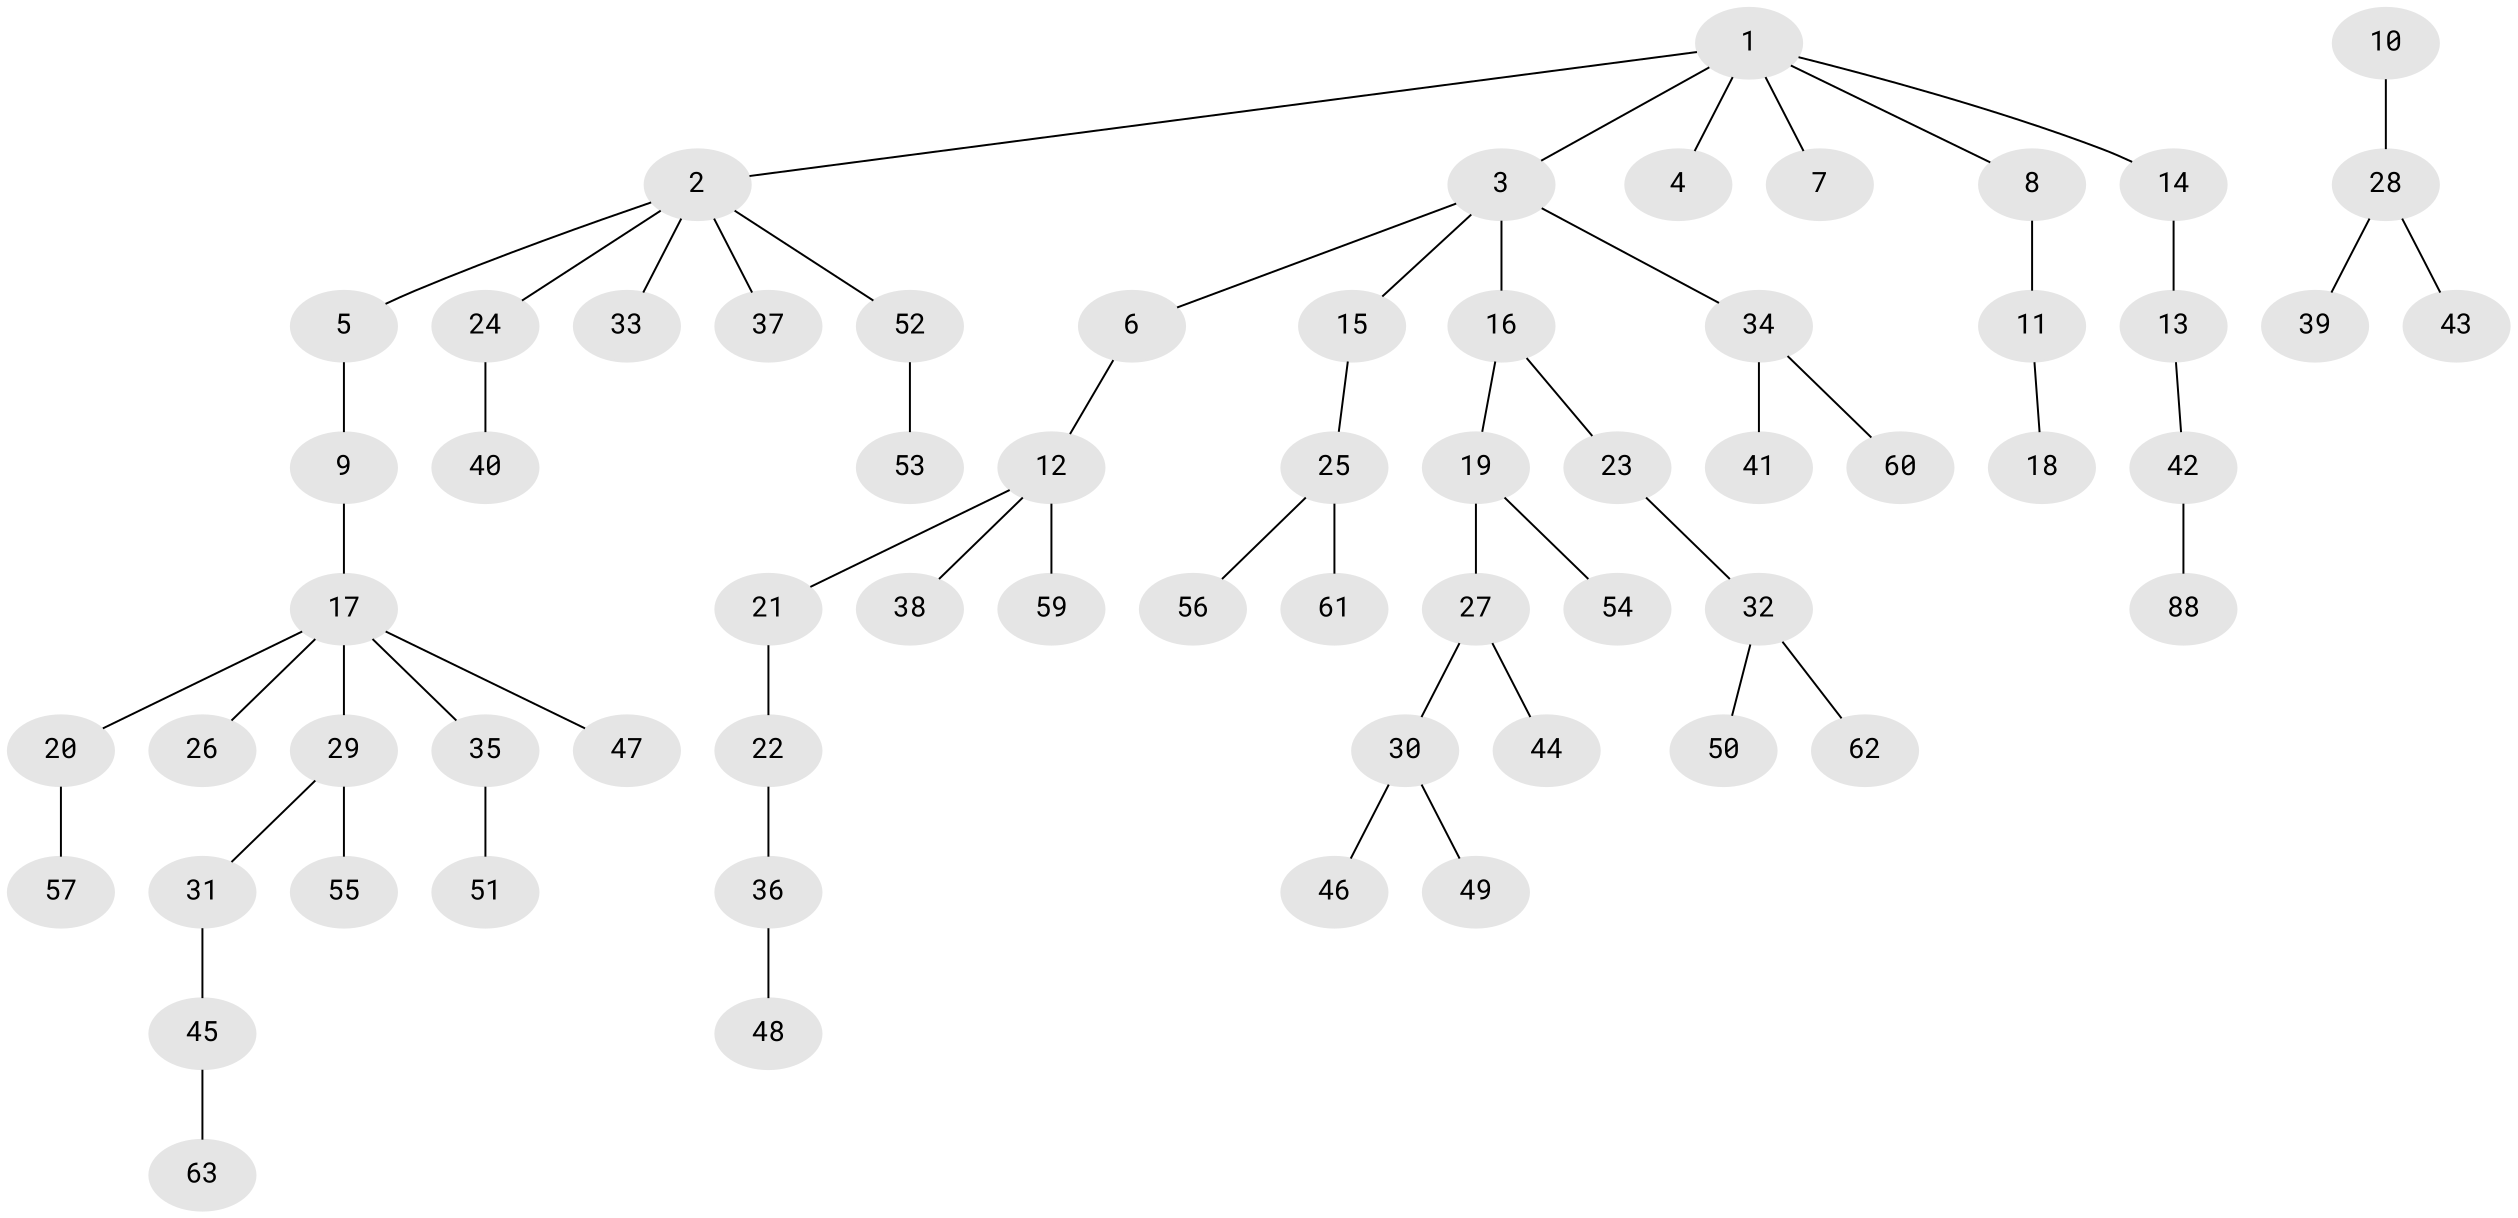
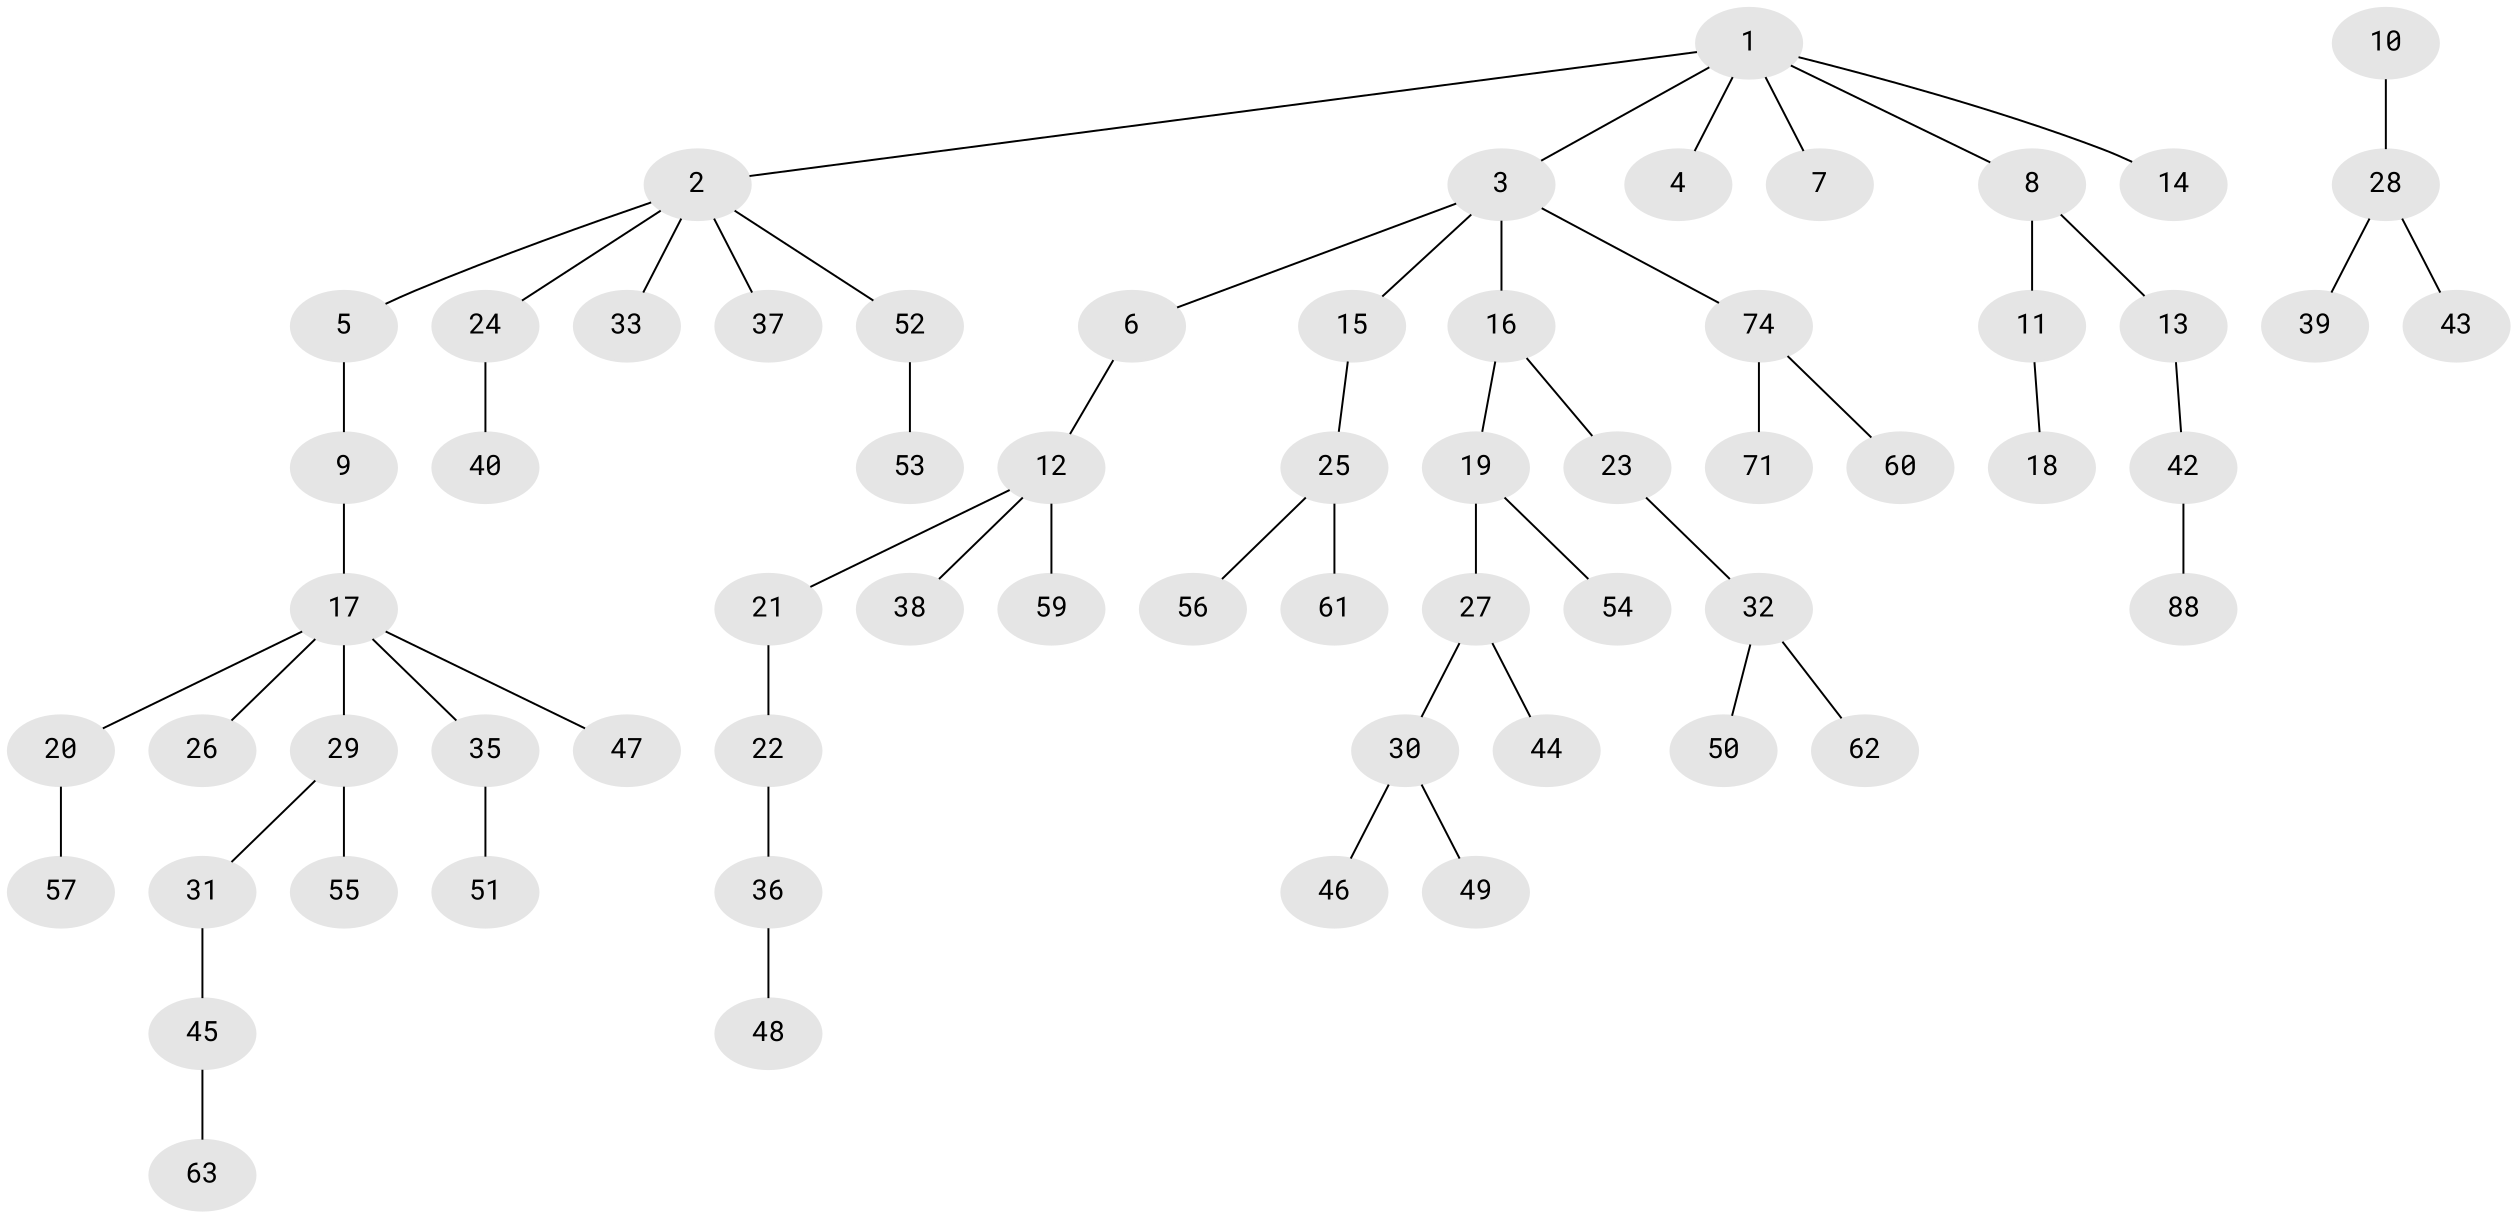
edge "14" -- "13": now "8" -- "13"
node "34": label "34" -> "74"
node "41": label "41" -> "71"
